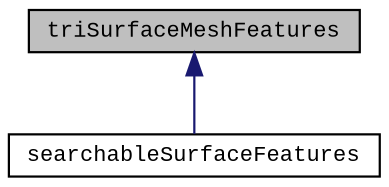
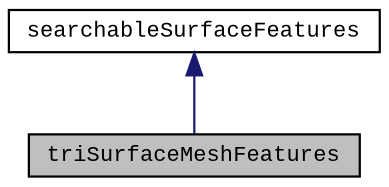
edge "searchableSurfaceFeatures" -> "triSurfaceMeshFeatures": reversed
